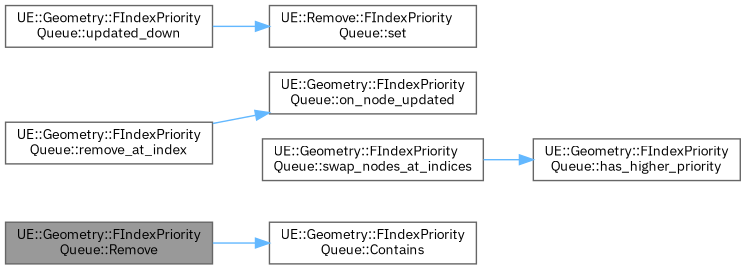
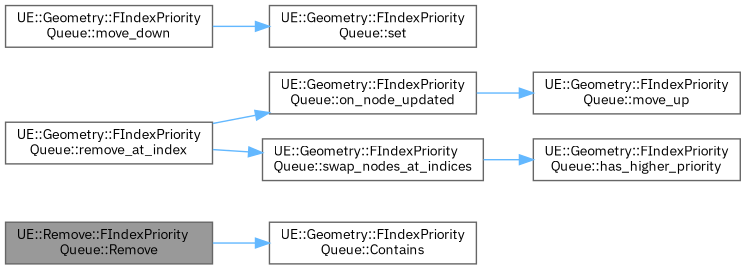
node "UE::Geometry::FIndexPriority Queue::updated_down": label "UE::Geometry::FIndexPriority Queue::updated_down" -> "UE::Geometry::FIndexPriority Queue::move_down"
node "UE::Remove::FIndexPriority Queue::set": label "UE::Remove::FIndexPriority Queue::set" -> "UE::Geometry::FIndexPriority Queue::set"
node "UE::Geometry::FIndexPriority Queue::move_up": added
edge "UE::Geometry::FIndexPriority Queue::remove_at_index" -> "UE::Geometry::FIndexPriority Queue::swap_nodes_at_indices": added
node "UE::Geometry::FIndexPriority Queue::Remove": label "UE::Geometry::FIndexPriority Queue::Remove" -> "UE::Remove::FIndexPriority Queue::Remove"
